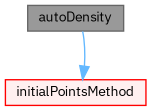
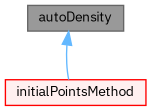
edge "autoDensity" -> "initialPointsMethod": reversed
